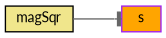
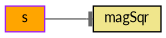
edge "magSqr" -> "s": reversed
